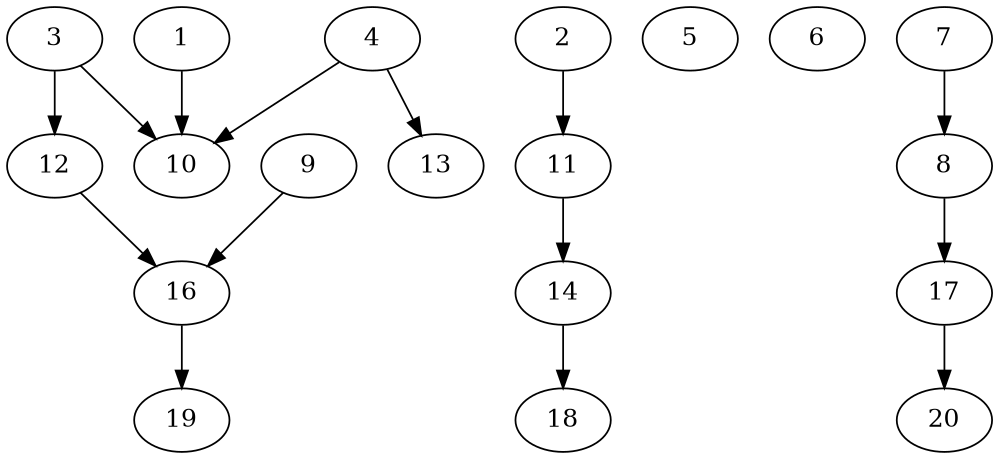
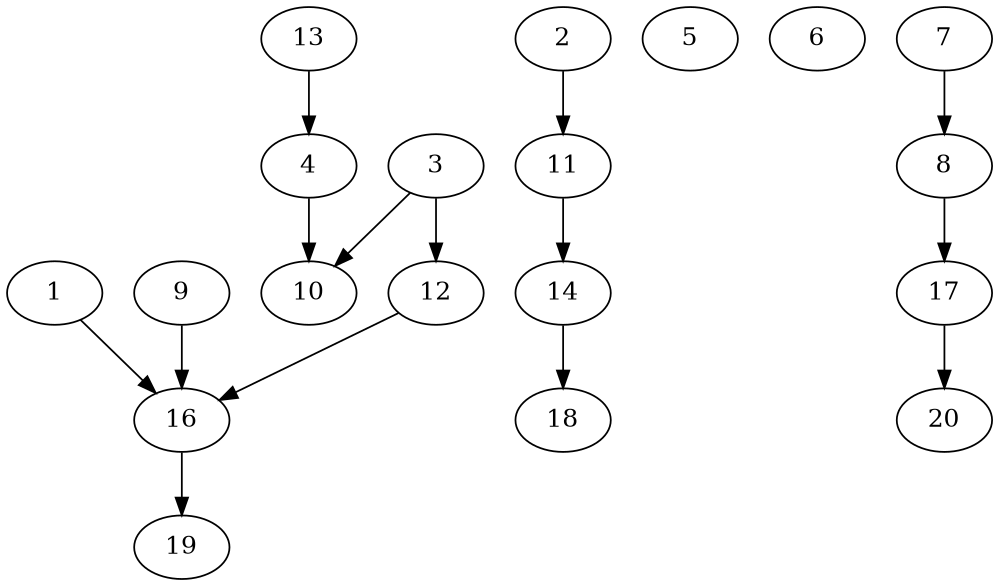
edge "1" -> "10": now "1" -> "16"
edge "4" -> "13": reversed
